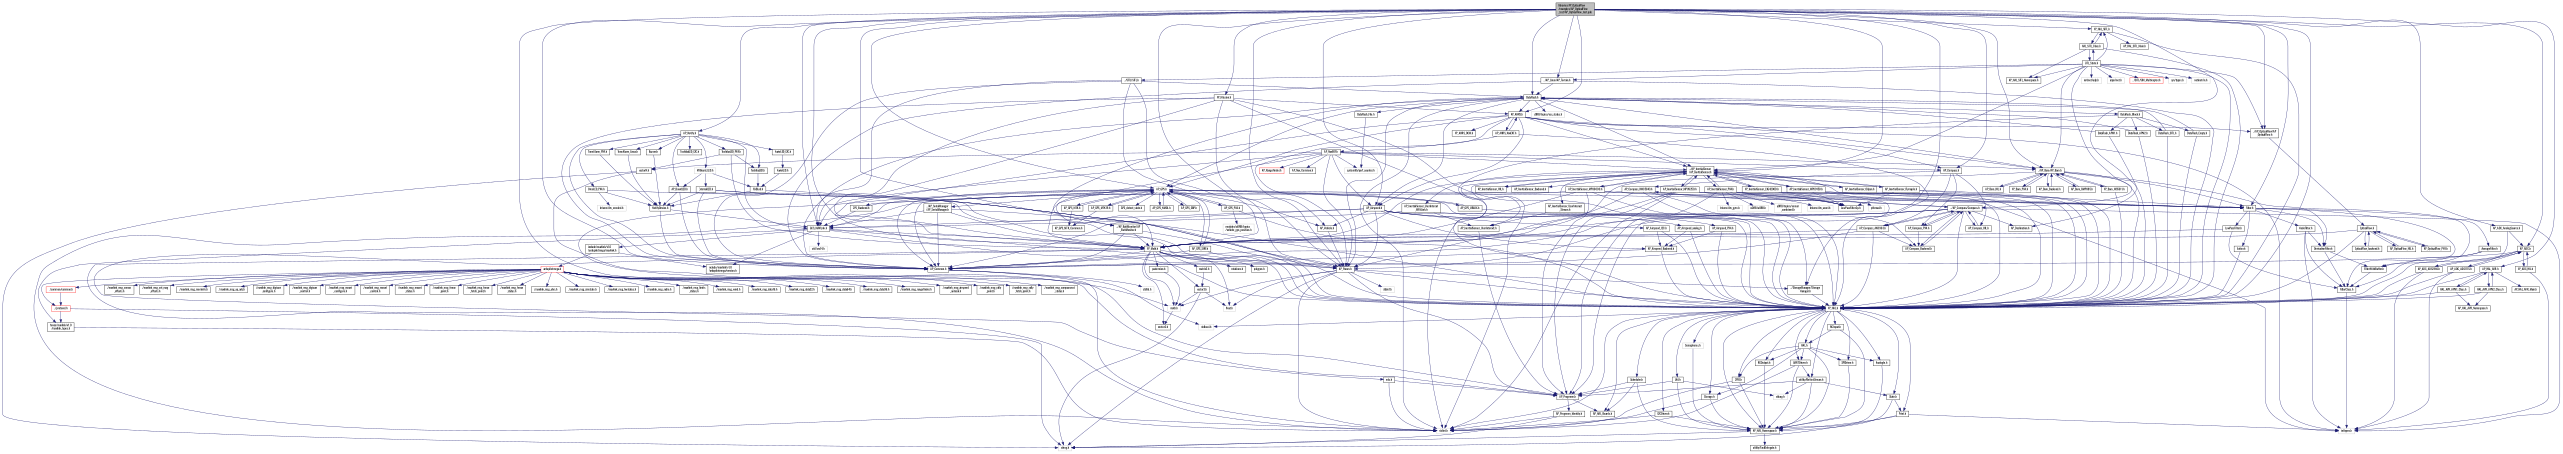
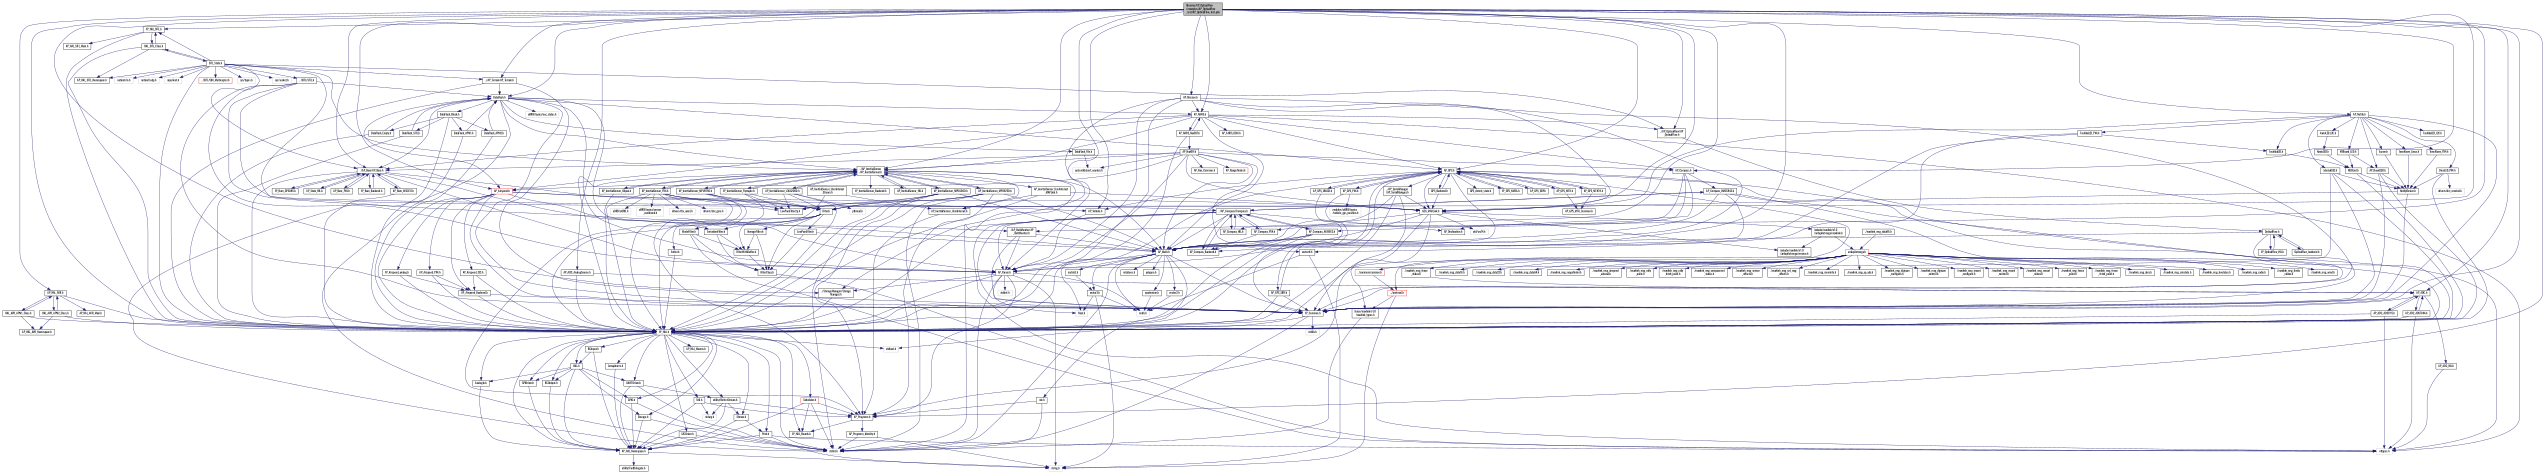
node "sys/socket.h": added
node "../AP_Linux/AP_Terrain.h": label "../AP_Linux/AP_Terrain.h" -> "../AP_Terrain/AP_Terrain.h"
edge "AP_AHRS.h" -> "AP_Param.h": removed
node "VRBoard_LED.h": color grey75 -> black
edge "../AP_InertialSensor /AP_InertialSensor.h" -> "AP_InertialSensor_UserInteract _Stream.h": removed
edge "VRBoard_LED.h" -> "ExternalLED.h": now "AP_Notify.h" -> "ExternalLED.h"
node "AP_GPS.h": color grey75 -> black
node "AP_Baro_HIL.h": label "AP_Baro_HIL.h" -> "AP_State_HIL.h"
node "AP_Baro_BMP085.h": label "AP_Baro_BMP085.h" -> "AP_Baro_GPS085.h"
node "AP_Airspeed.h": color black -> red
edge "ModeFilter.h" -> "DerivativeFilter.h": now "ModeFilter.h" -> "FilterWithBuffer.h"
node "AP_OpticalFlow_PX4.h": removed
edge "AP_ADC_HIL.h" -> "AP_ADC.h": now "./mavlink_msg_fence _status.h" -> "AP_ADC.h"
edge "ardupilotmega.h" -> "./mavlink_msg_data96.h": reversed
edge "math.h" -> "vector2.h": reversed
node "Semaphores.h": color grey75 -> black
node "AP_HAL_Macros.h": added
node "Scheduler.h": color black -> red
node "State.h": label "State.h" -> "Stream.h"
edge "Scheduler.h" -> "stdint.h": added
